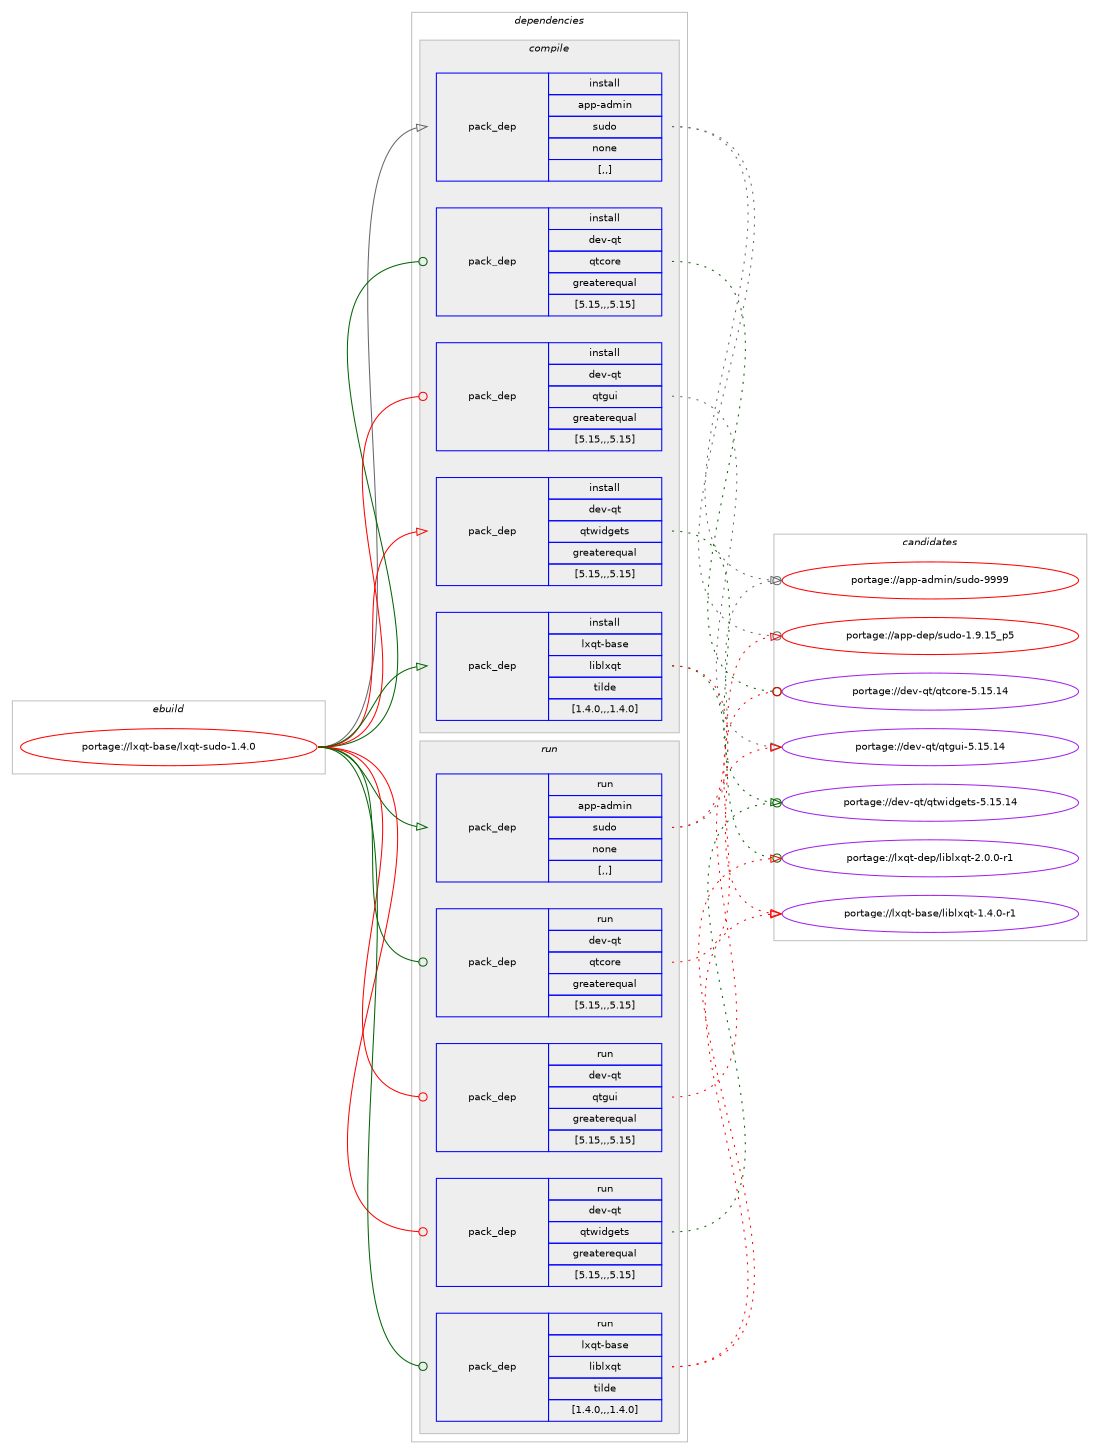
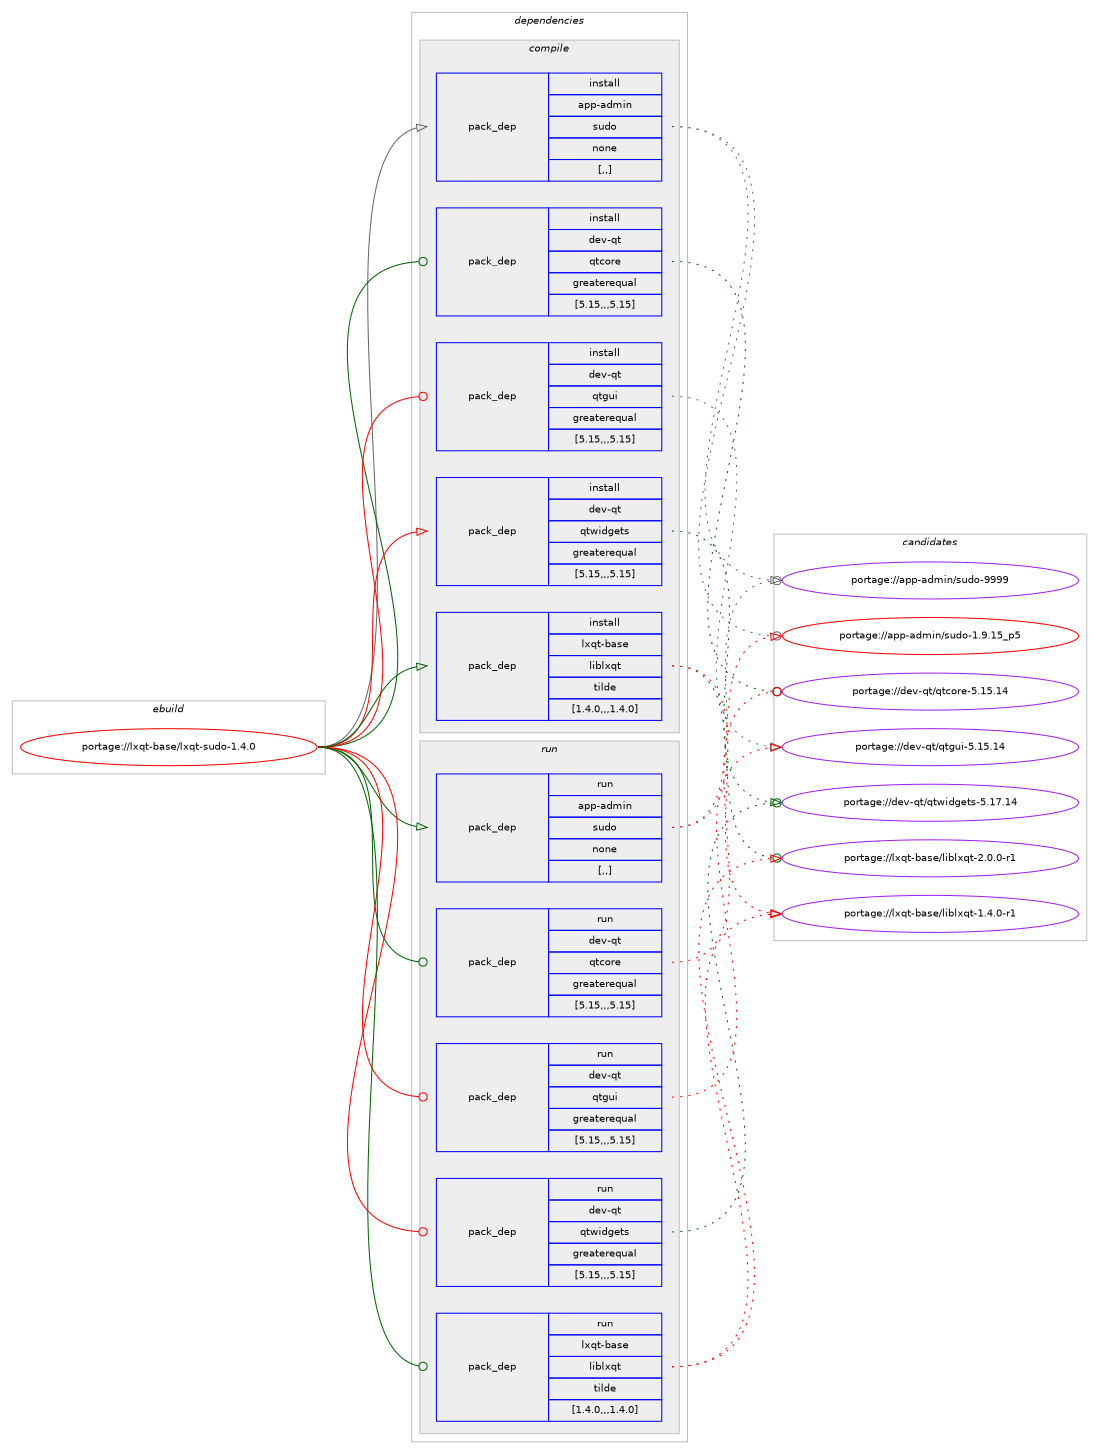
node "portage://app-admin/sudo-9999": color red -> purple
node "portage://app-dep/sudo-1.9.15_p5": label "portage://app-dep/sudo-1.9.15_p5" -> "portage://app-admin/sudo-1.9.15_p5"
node "portage://dev-qt/qtwidgets-5.15.14": label "portage://dev-qt/qtwidgets-5.15.14" -> "portage://dev-qt/qtwidgets-5.17.14"
node "portage://lxqt-dep/liblxqt-2.0.0-r1": label "portage://lxqt-dep/liblxqt-2.0.0-r1" -> "portage://lxqt-base/liblxqt-2.0.0-r1"
